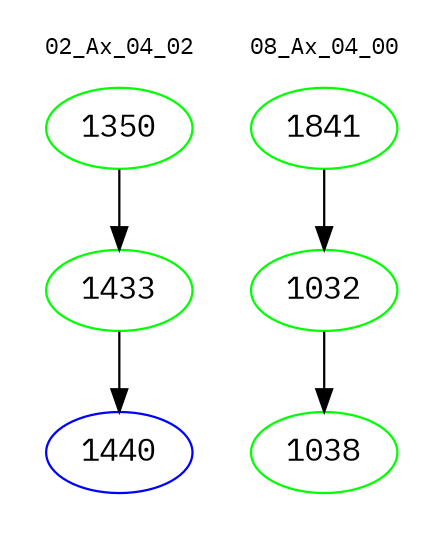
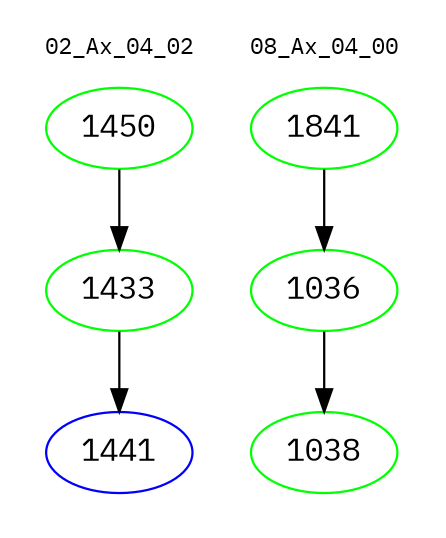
node "1350": label "1350" -> "1450"
node "1032": label "1032" -> "1036"
node "1440": label "1440" -> "1441"
